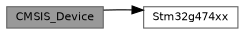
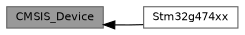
edge "CMSIS_Device" -> "Stm32g474xx": reversed
